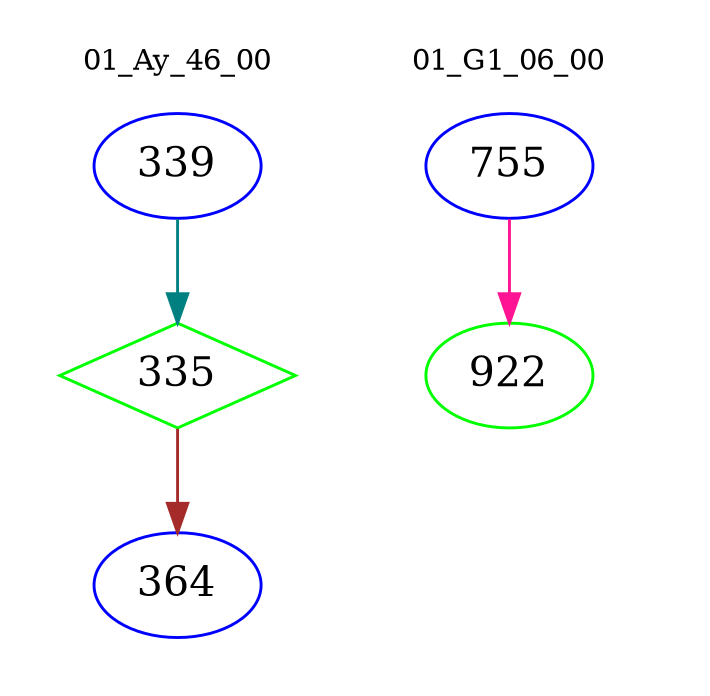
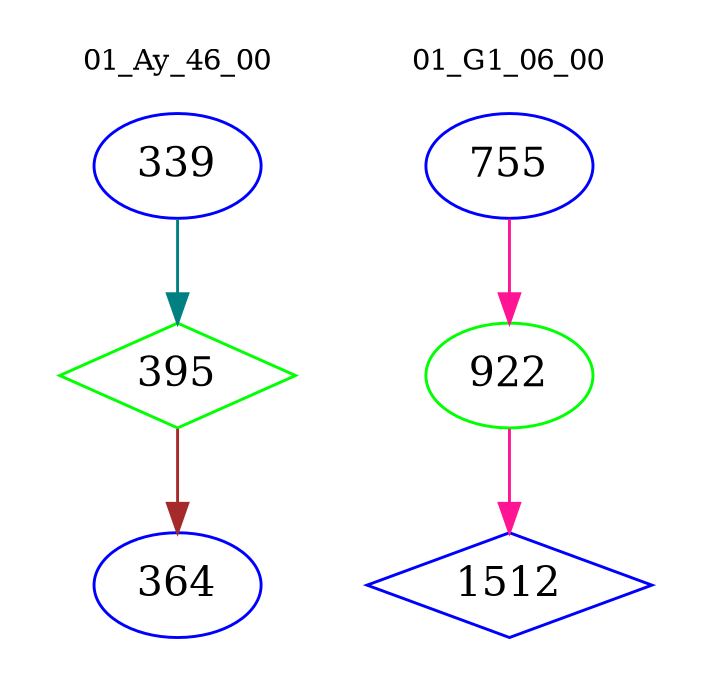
node "335": label "335" -> "395"
node "1512": added
